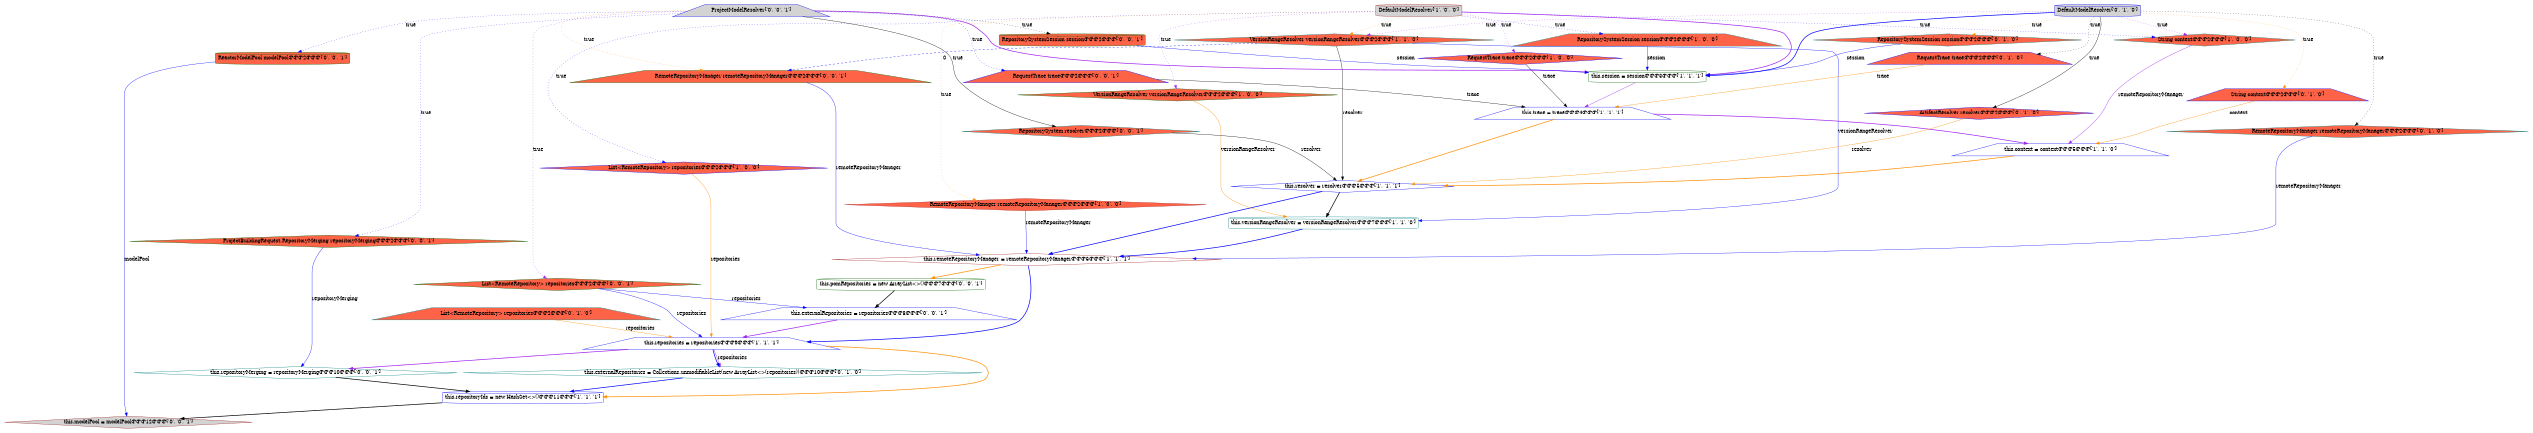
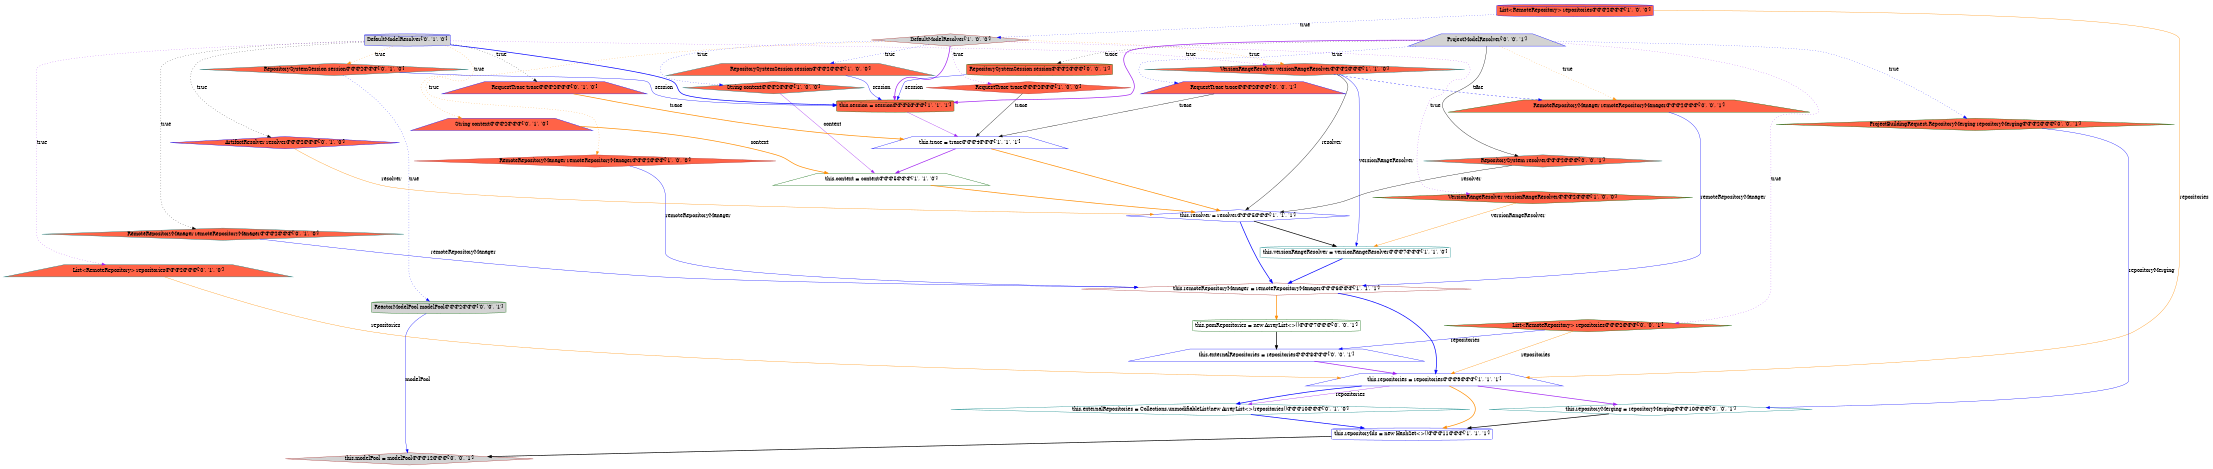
node "DefaultModelResolver['1', '0', '0']": shape cylinder -> diamond
edge "ProjectModelResolver['0', '0', '1']" -> "ReactorModelPool modelPool@@@2@@@['0', '0', '1']": now "RepositorySystemSession session@@@2@@@['0', '1', '0']" -> "ReactorModelPool modelPool@@@2@@@['0', '0', '1']"
edge "DefaultModelResolver['1', '0', '0']" -> "List<RemoteRepository> repositories@@@2@@@['1', '0', '0']": reversed
edge "ProjectModelResolver['0', '0', '1']" -> "RepositorySystemSession session@@@2@@@['0', '0', '1']": label "true" -> "trace"
edge "DefaultModelResolver['0', '1', '0']" -> "String context@@@2@@@['1', '0', '0']": now "DefaultModelResolver['0', '1', '0']" -> "List<RemoteRepository> repositories@@@2@@@['0', '1', '0']"
node "ReactorModelPool modelPool@@@2@@@['0', '0', '1']": fillcolor tomato -> lightgray
node "RequestTrace trace@@@2@@@['1', '0', '0']": color blue -> brown
edge "DefaultModelResolver['0', '1', '0']" -> "ArtifactResolver resolver@@@2@@@['0', '1', '0']": style solid -> dotted
node "this.session = session@@@3@@@['1', '1', '1']": fillcolor white -> tomato
edge "RequestTrace trace@@@2@@@['0', '1', '0']" -> "this.trace = trace@@@4@@@['1', '1', '1']": style solid -> bold
edge "String context@@@2@@@['1', '0', '0']" -> "this.context = context@@@5@@@['1', '1', '0']": label "remoteRepositoryManager" -> "context"
edge "String context@@@2@@@['0', '1', '0']" -> "this.context = context@@@5@@@['1', '1', '0']": style solid -> bold
node "this.context = context@@@5@@@['1', '1', '0']": color blue -> darkgreen
node "List<RemoteRepository> repositories@@@2@@@['1', '0', '0']": shape diamond -> cylinder
edge "List<RemoteRepository> repositories@@@2@@@['0', '0', '1']" -> "this.repositories = repositories@@@9@@@['1', '1', '1']": color blue -> darkorange
